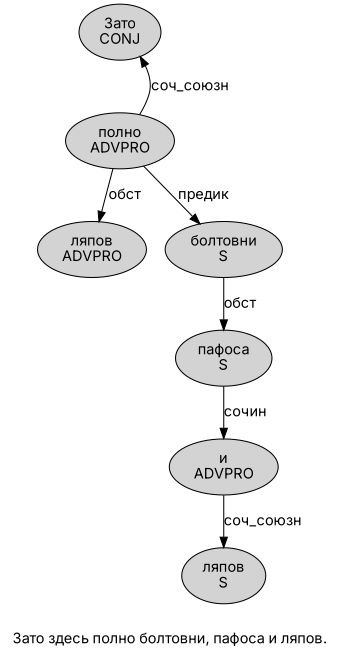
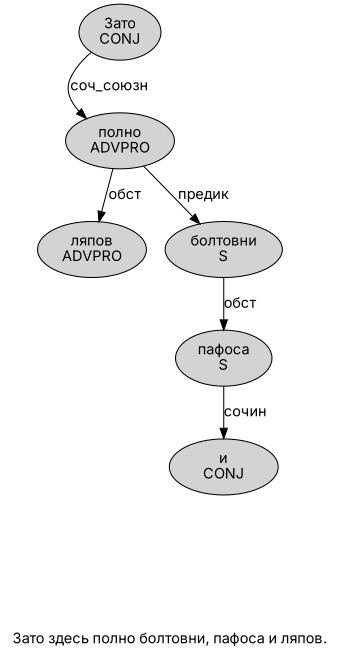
edge "полно ADVPRO" -> "Зато CONJ": reversed
node "и ADVPRO": label "и ADVPRO" -> "и CONJ"
node "ляпов S": removed
